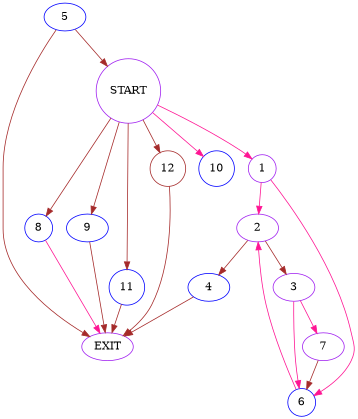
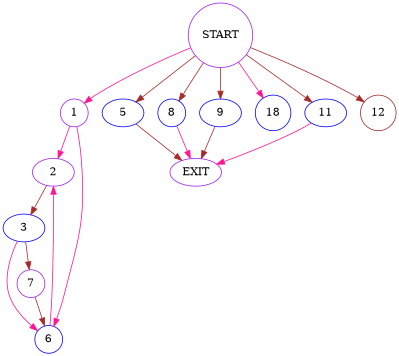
edge "5" -> "START": reversed
node "10": label "10" -> "18"
edge "12" -> "EXIT": removed
node "11": shape circle -> ellipse
node "4": removed
node "3": color purple -> blue
edge "3" -> "7": color deeppink -> brown
edge "11" -> "EXIT": color brown -> deeppink
node "7": shape ellipse -> circle
